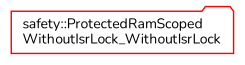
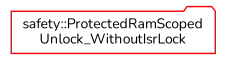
node "safety::ProtectedRamScoped WithoutIsrLock_WithoutIsrLock": label "safety::ProtectedRamScoped WithoutIsrLock_WithoutIsrLock" -> "safety::ProtectedRamScoped Unlock_WithoutIsrLock"
